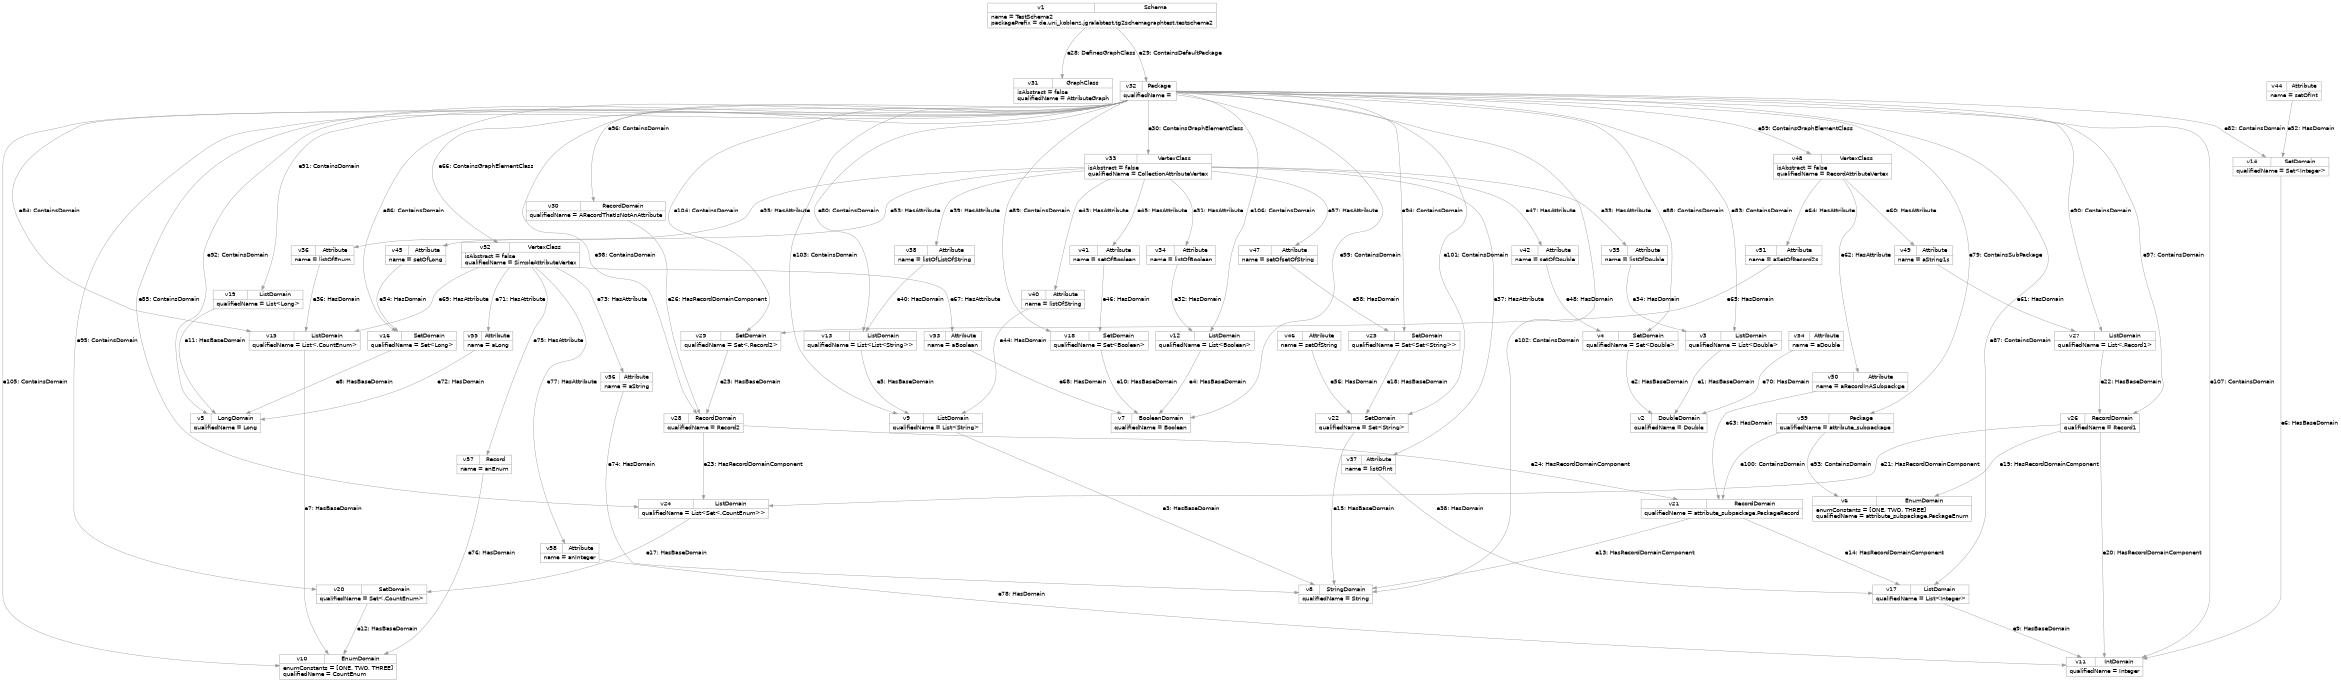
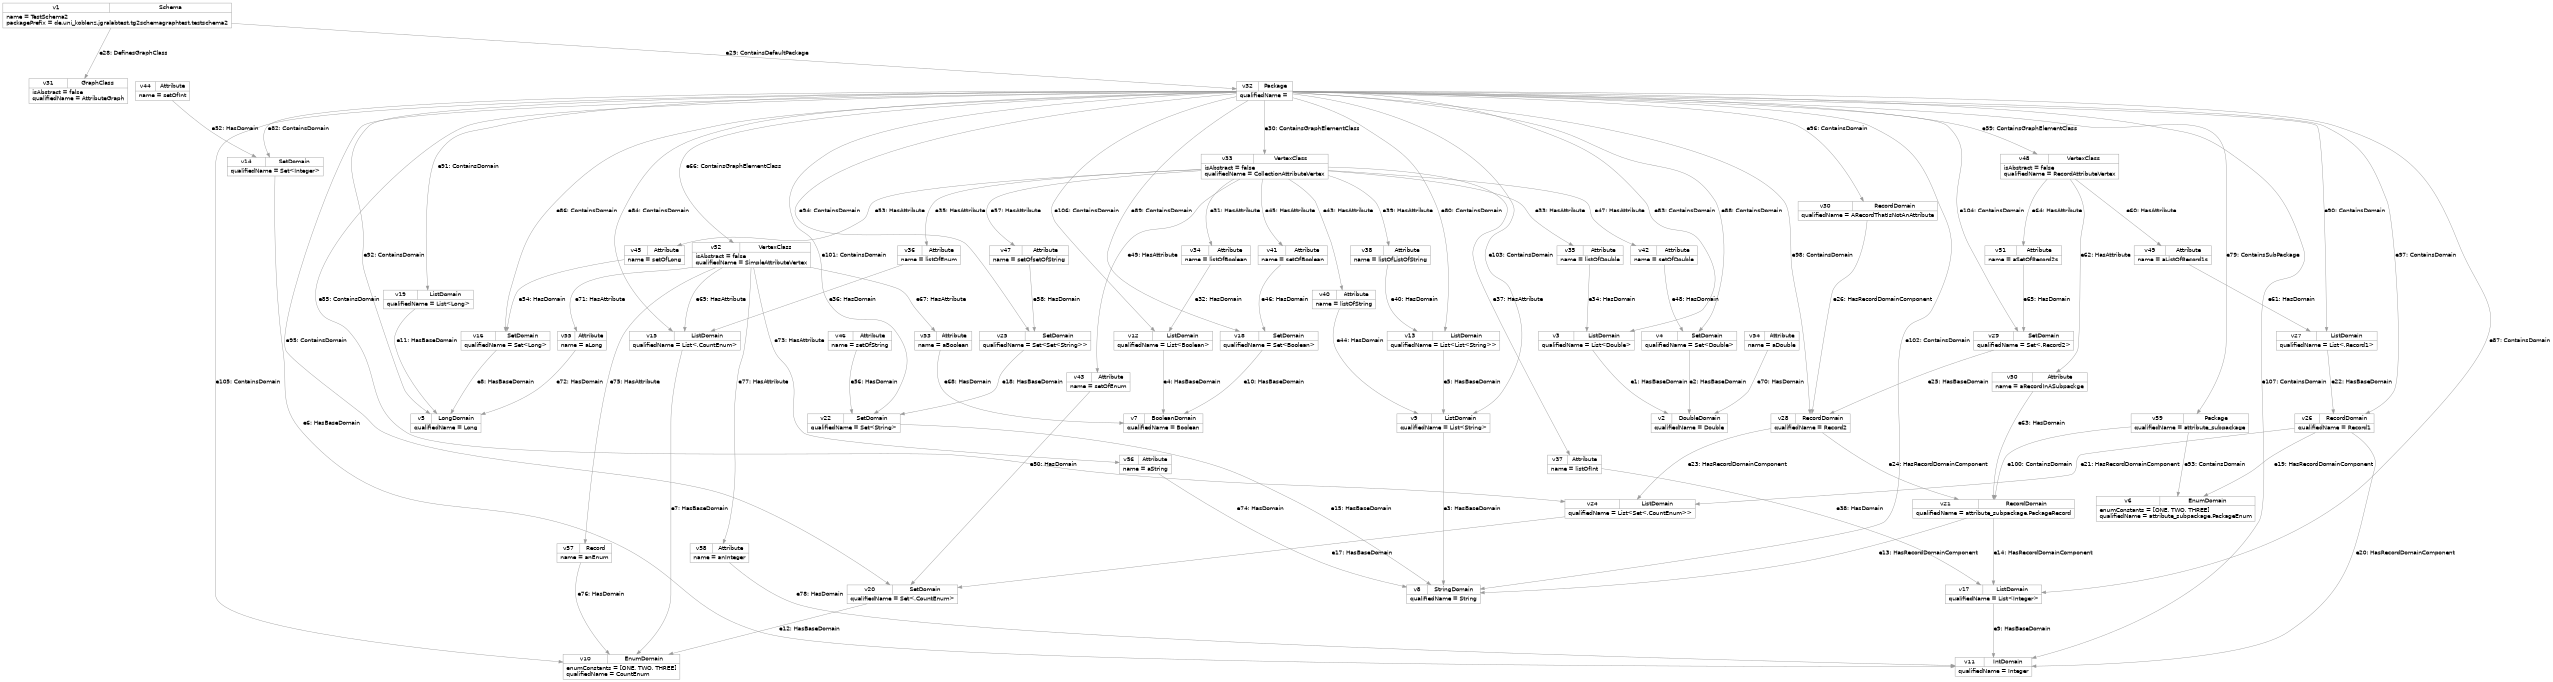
edge "v32" -> "v7": removed, label "e99: ContainsDomain"
node "v49": text "name = aString1s" -> "name = aListOfRecord1s"
node "v43": added
